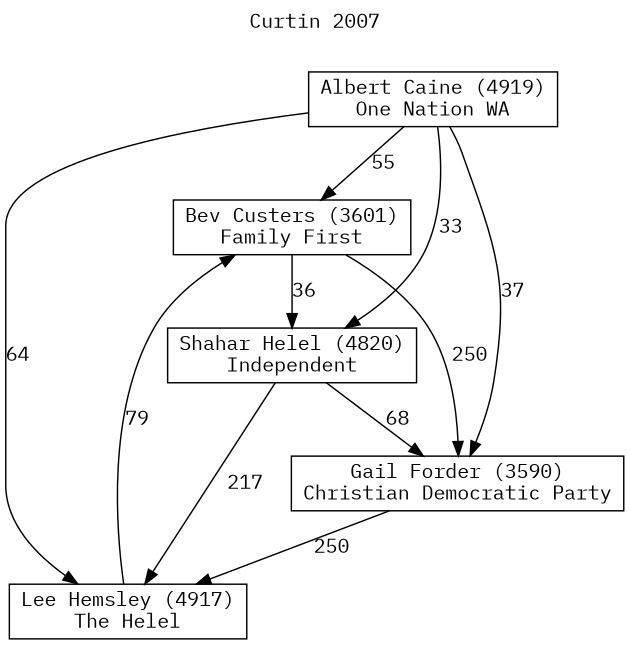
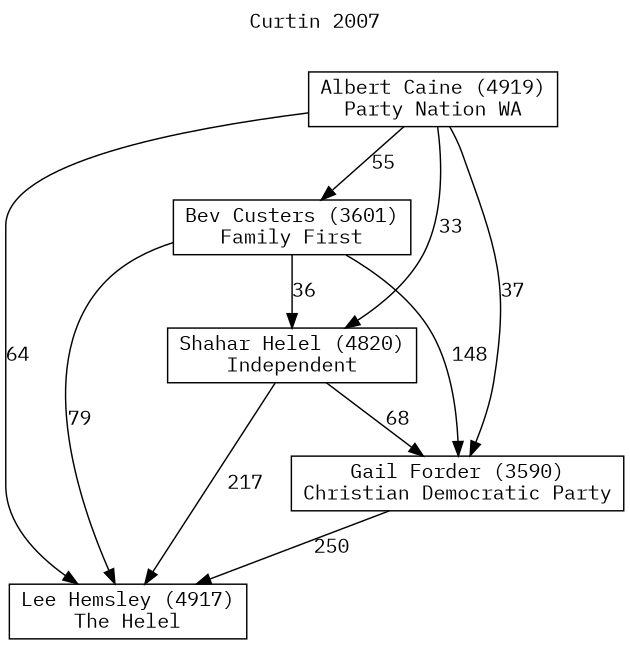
node "Albert Caine (4919) One Nation WA": label "Albert Caine (4919) One Nation WA" -> "Albert Caine (4919) Party Nation WA"
edge "Bev Custers (3601) Family First" -> "Gail Forder (3590) Christian Democratic Party": label "250" -> "148"
edge "Lee Hemsley (4917) The Helel" -> "Bev Custers (3601) Family First": reversed
